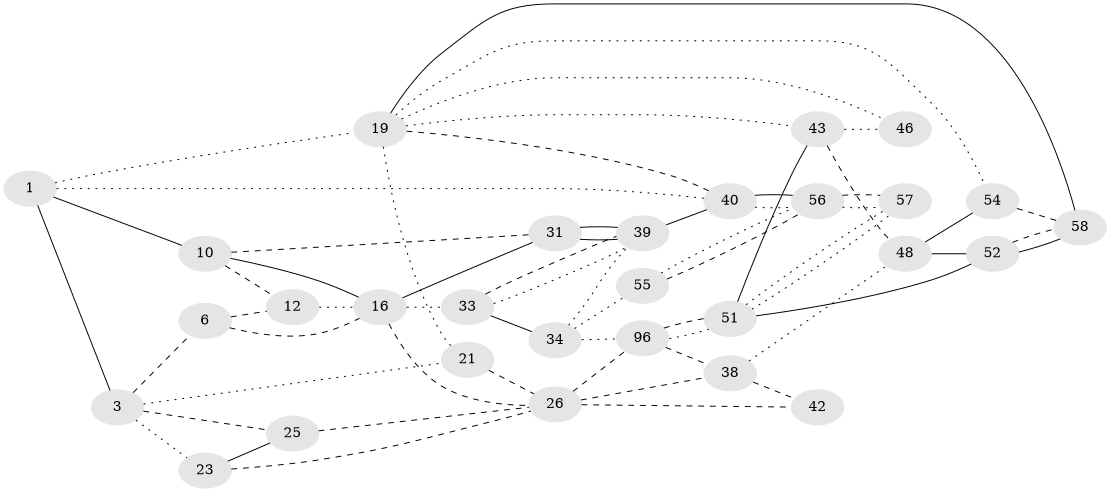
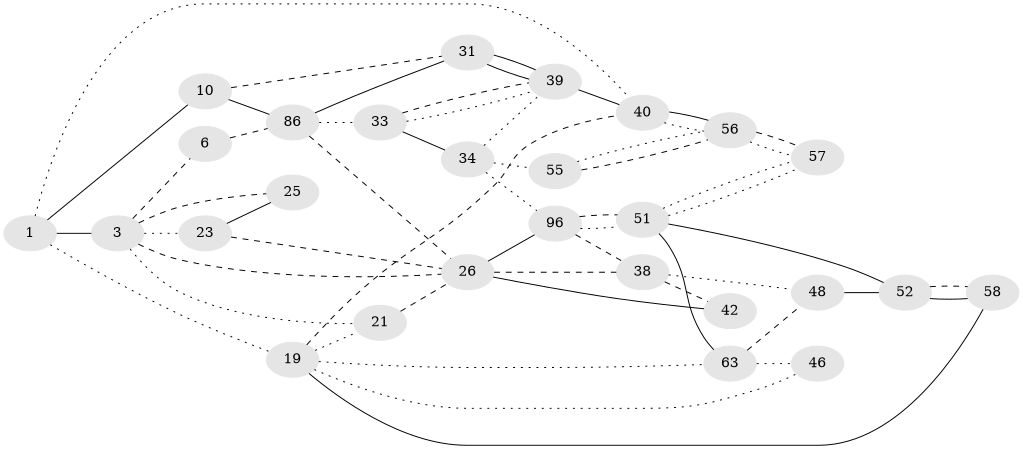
node "43": label "43" -> "63"
node "54": removed
node "12": removed
node "16": label "16" -> "86"
edge "96" -- "26": style dashed -> solid
edge "26" -- "42": style dashed -> solid
edge "26" -- "25": now "26" -- "3"
